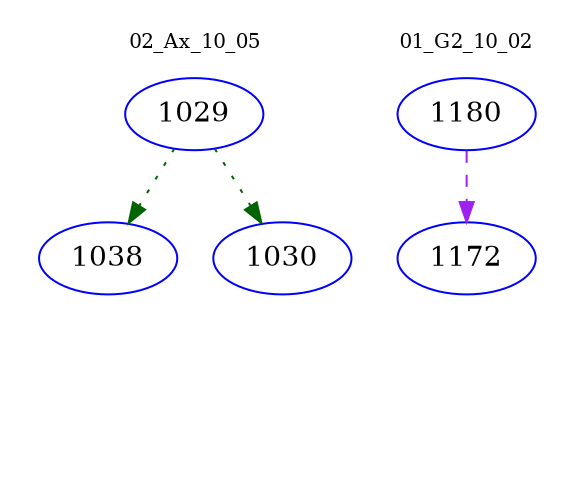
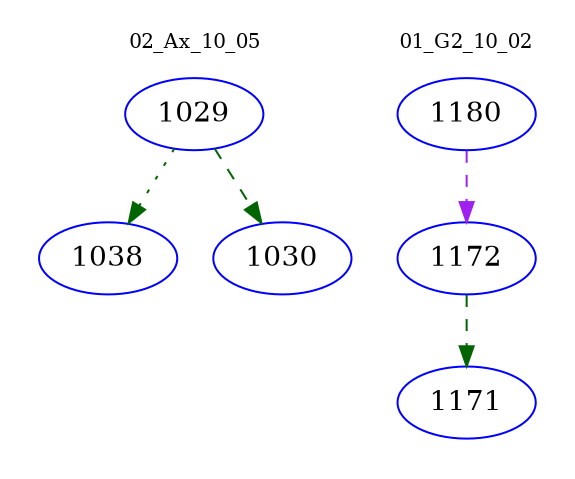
edge "1029" -> "1030": style dotted -> dashed
node "1171": added
